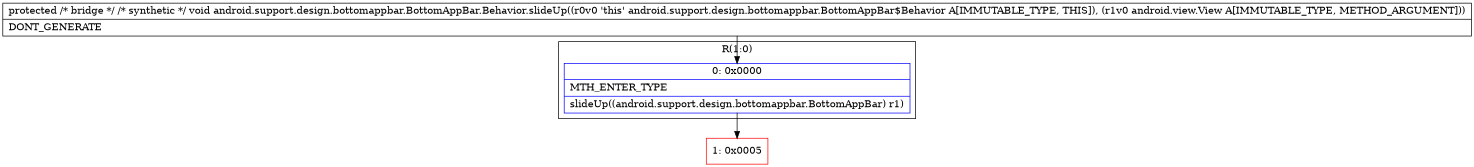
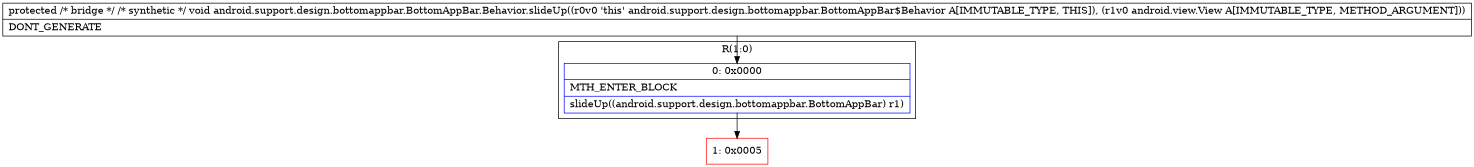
node "0: 0x0000": text "MTH_ENTER_TYPE" -> "MTH_ENTER_BLOCK"
